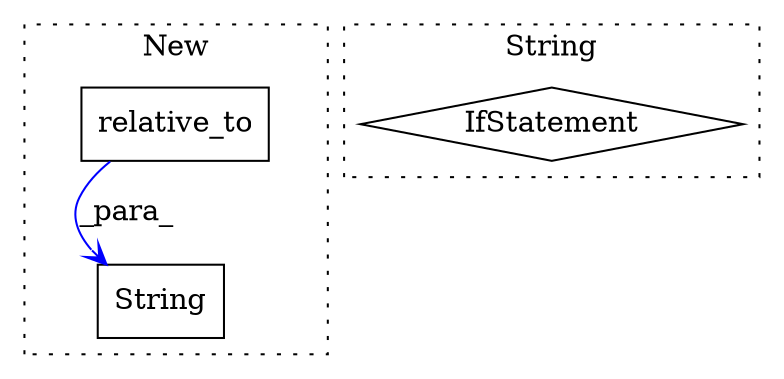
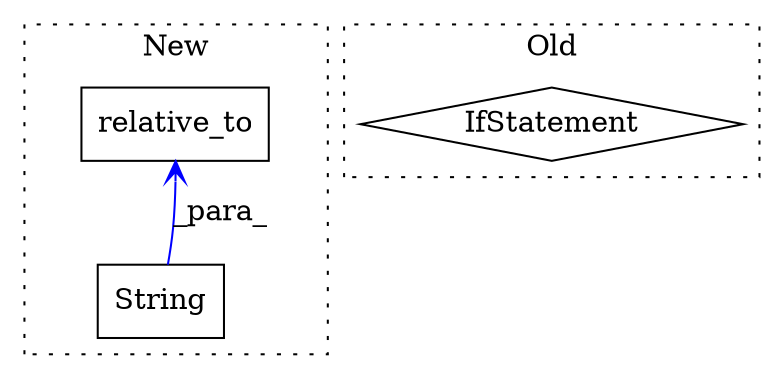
cluster "String": label "String" -> "Old"
edge "relative_to" -> "String": reversed
